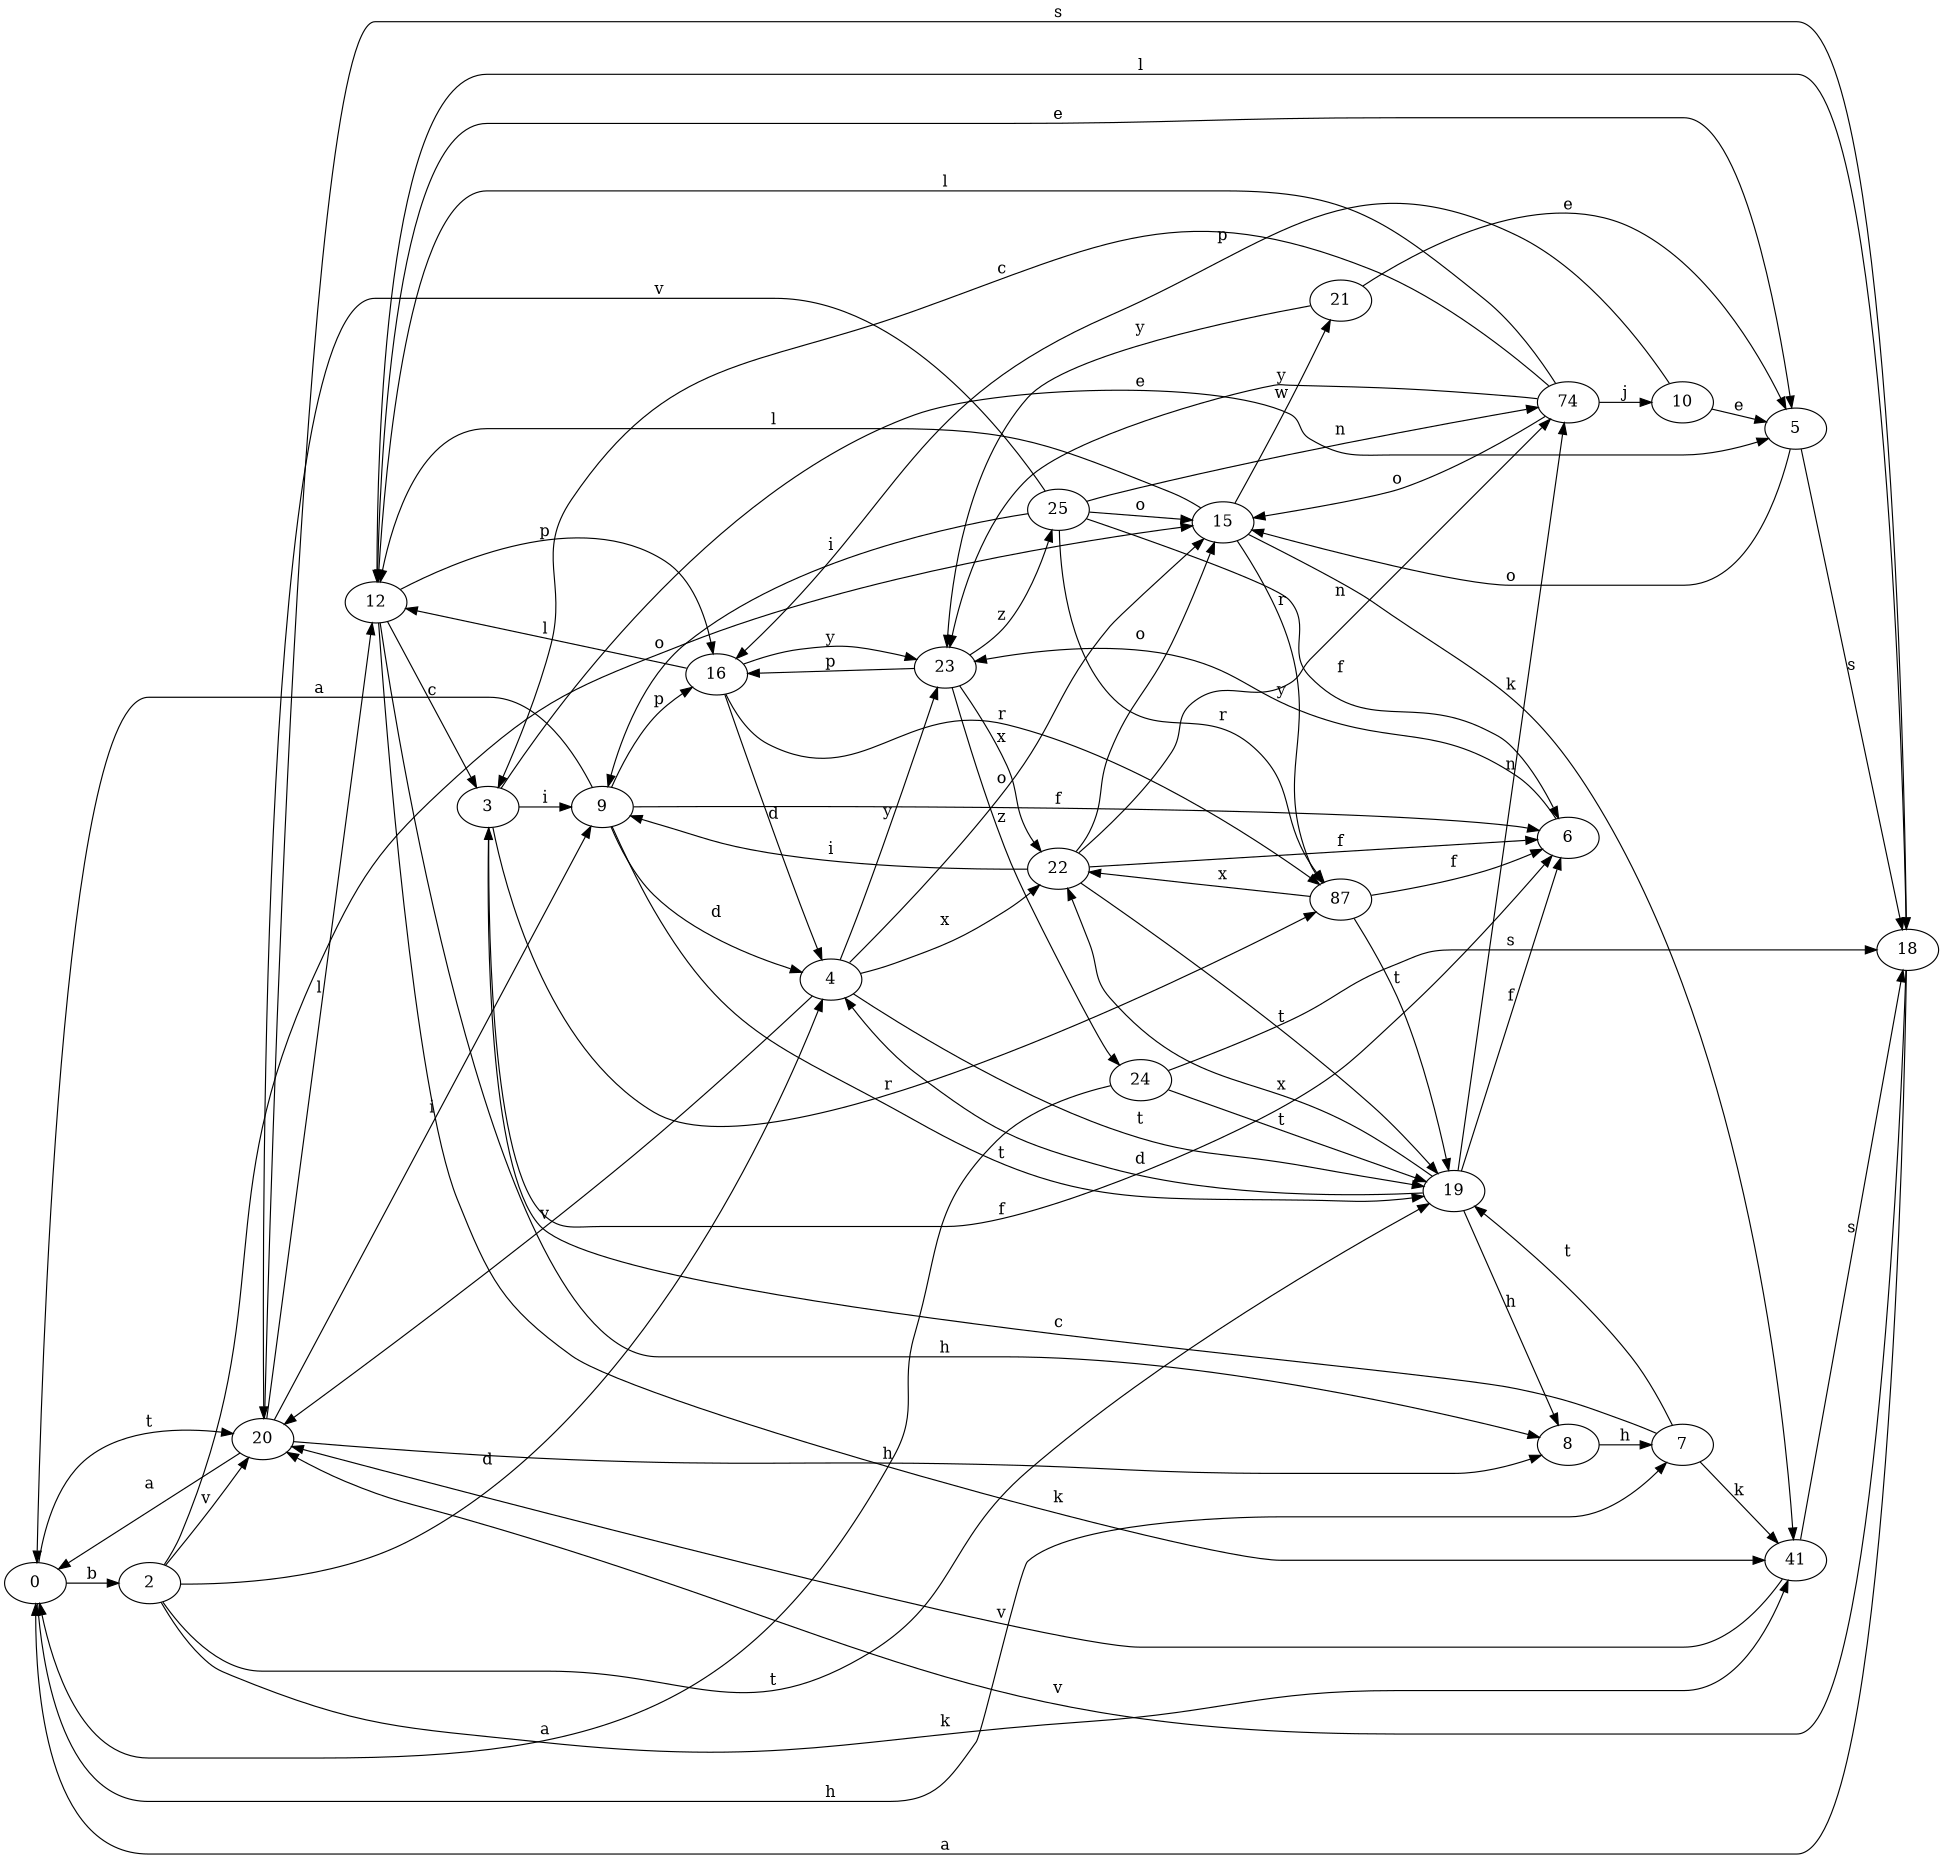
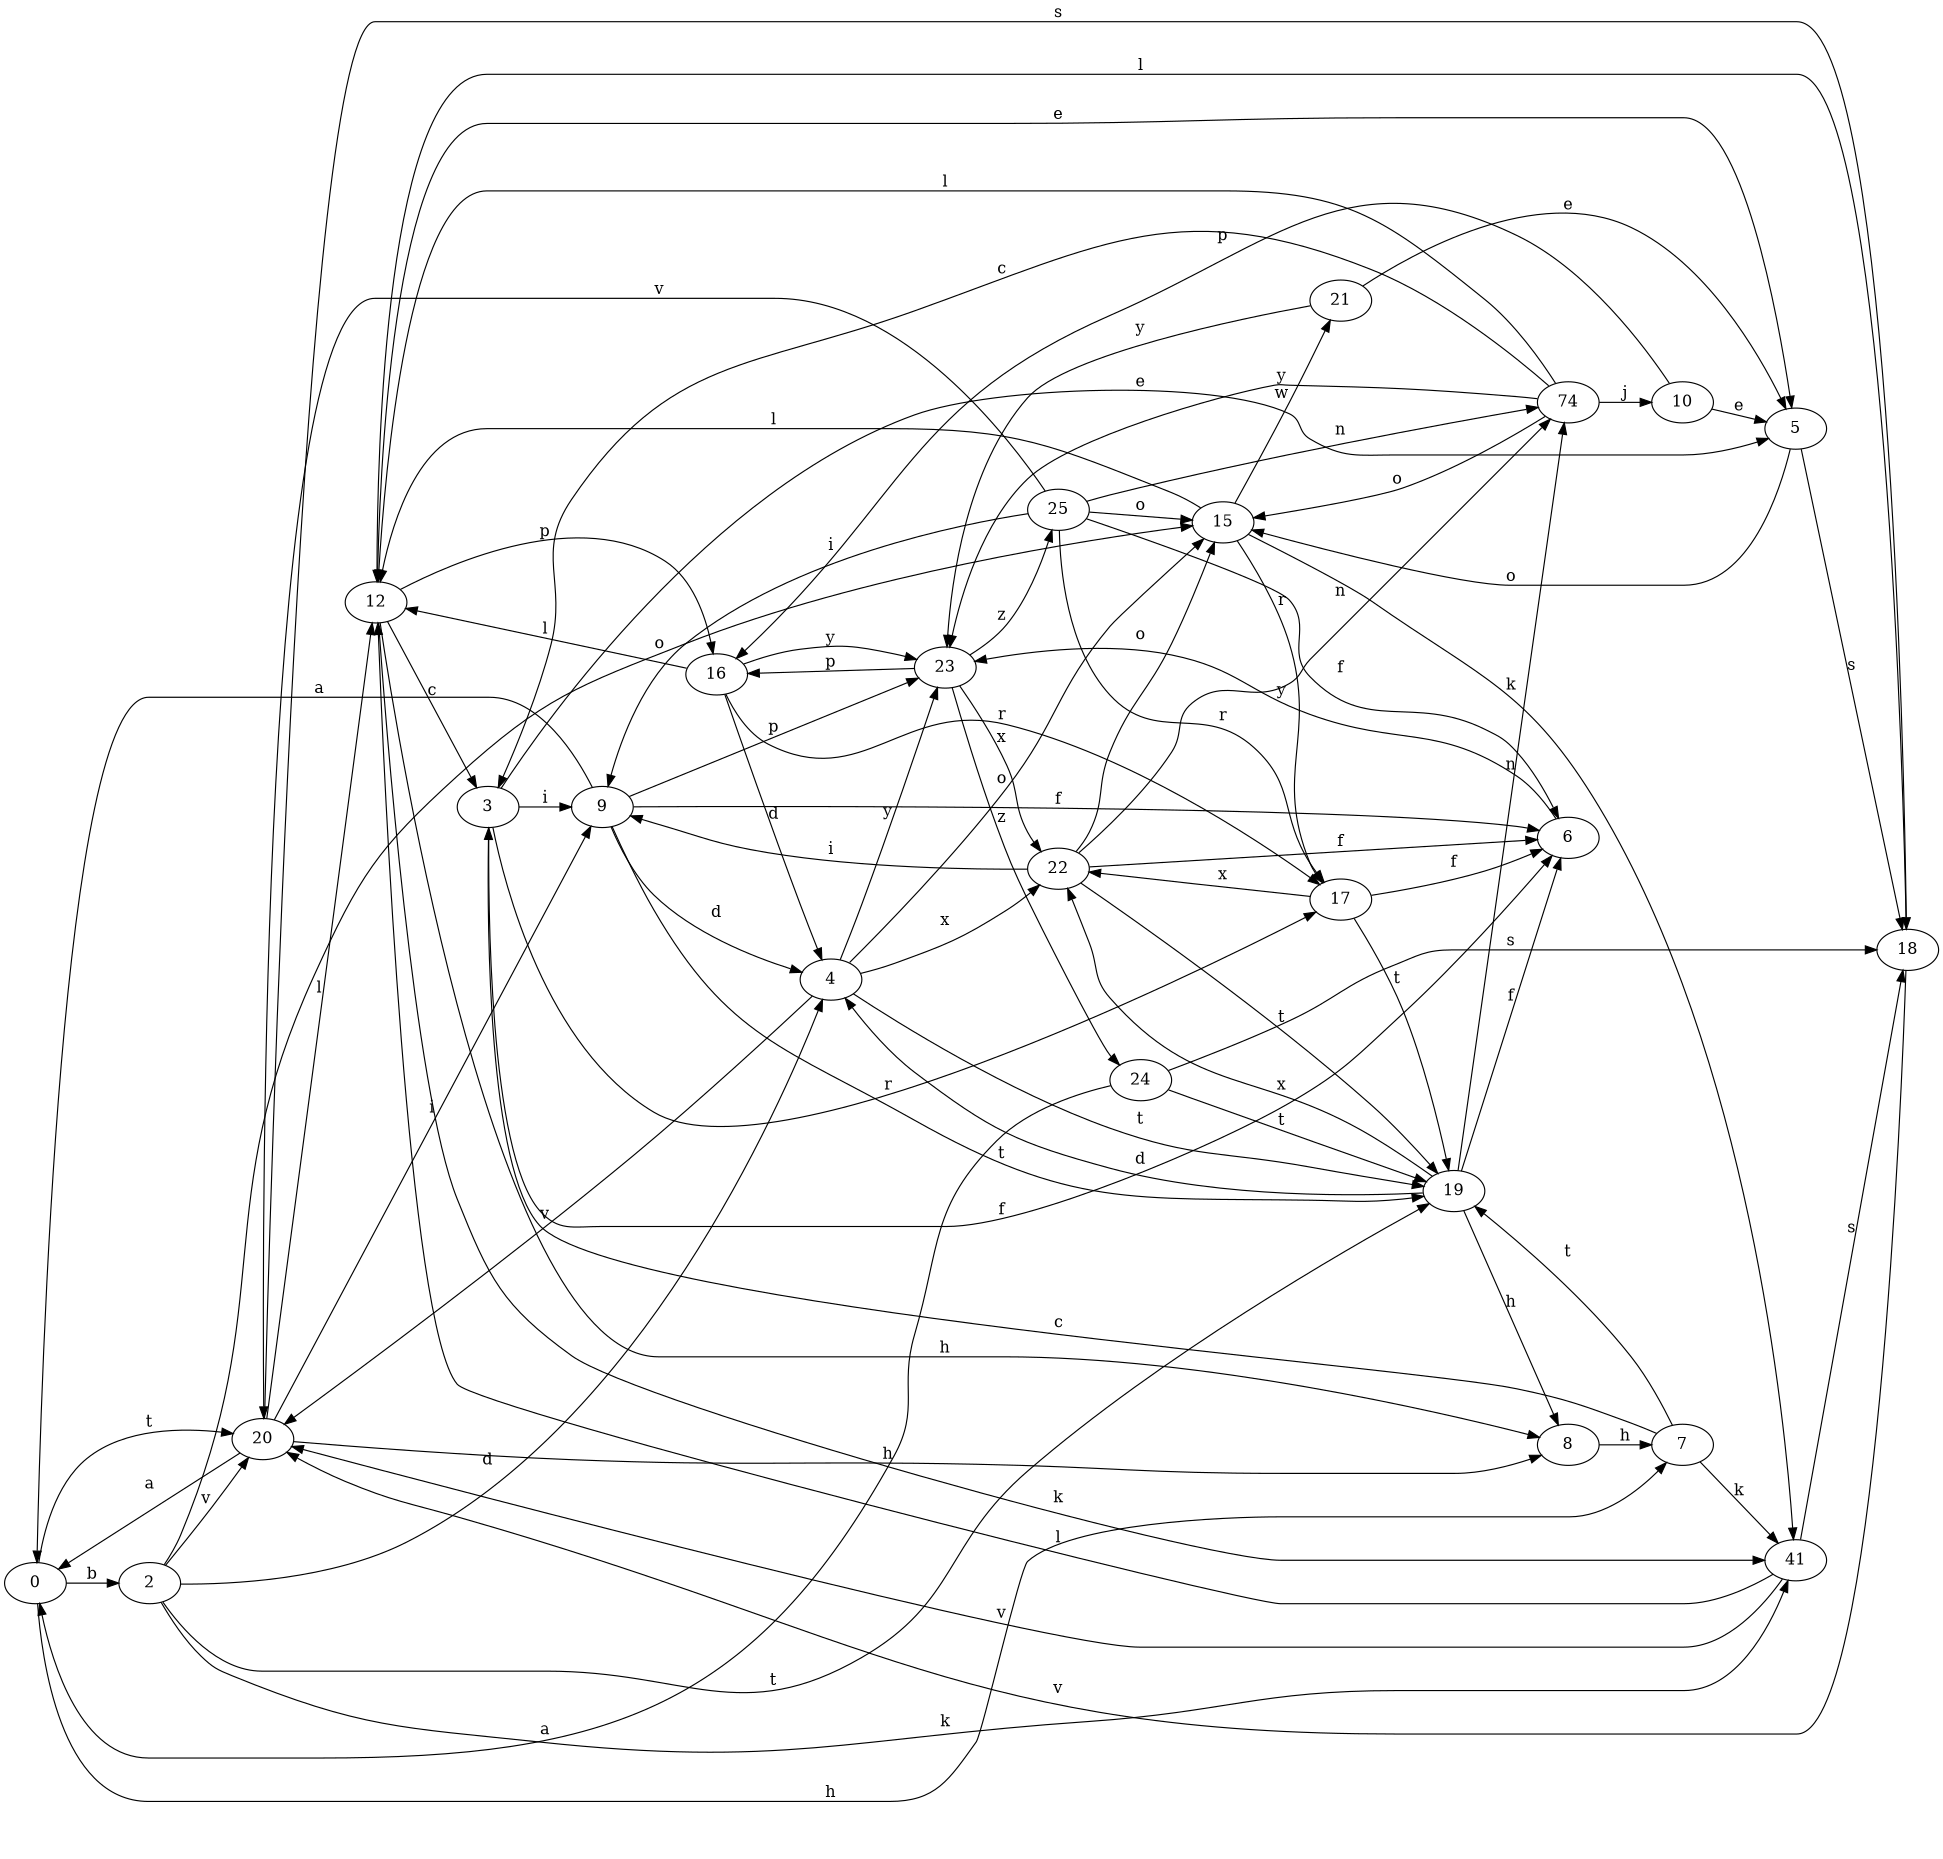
edge "9" -> "16": now "9" -> "23"
node "87": label "87" -> "17"
edge "41" -> "12": added, label "l"
edge "18" -> "0": removed, label "a"
